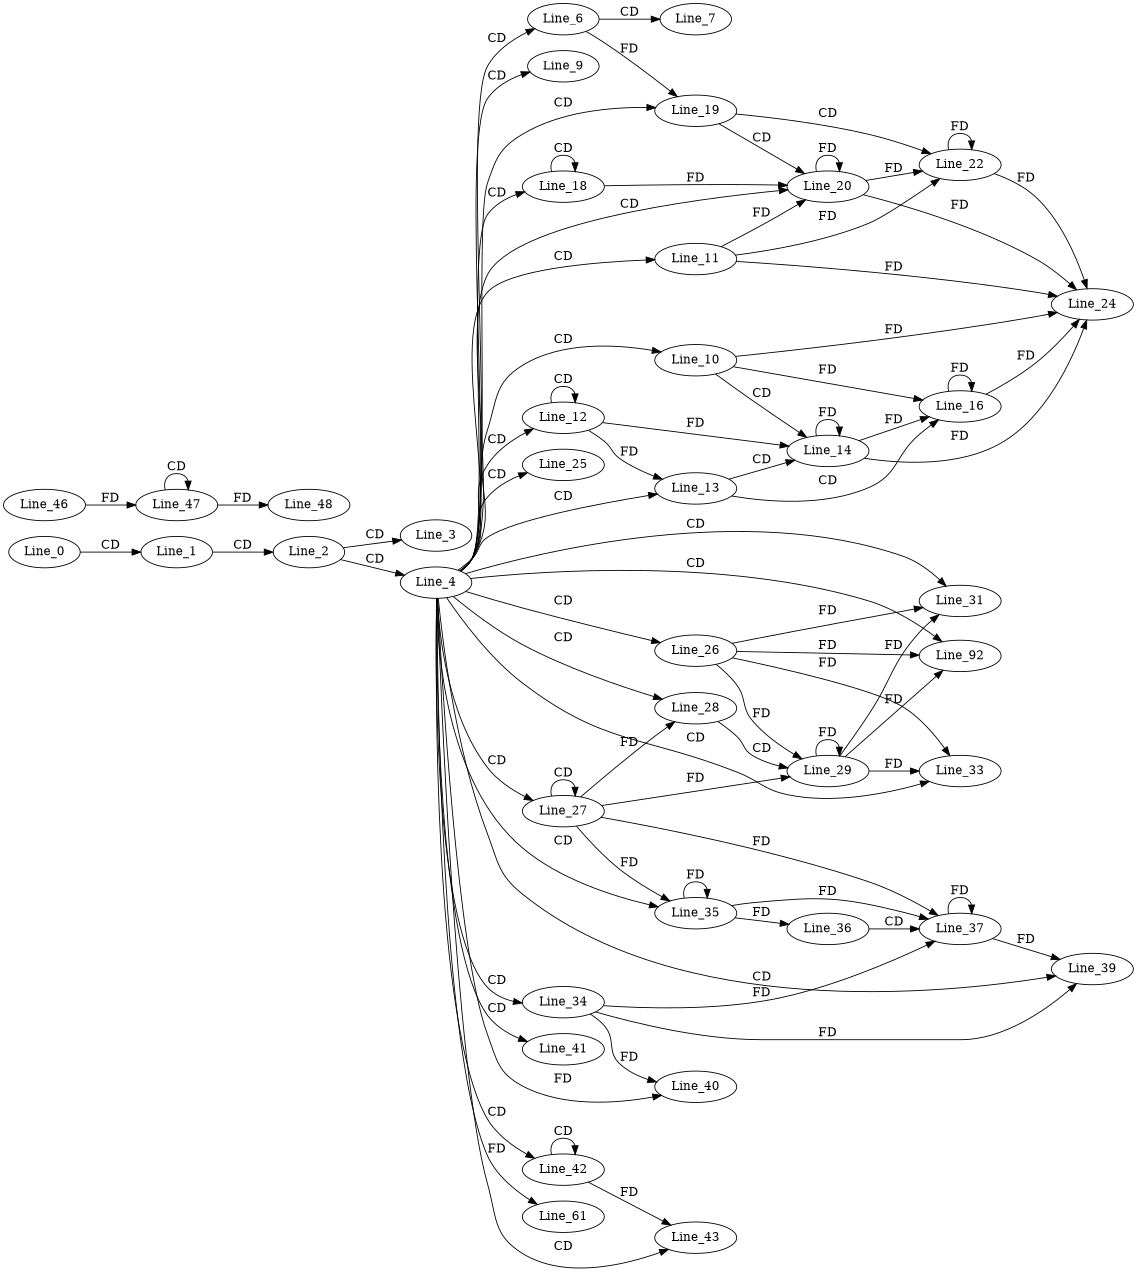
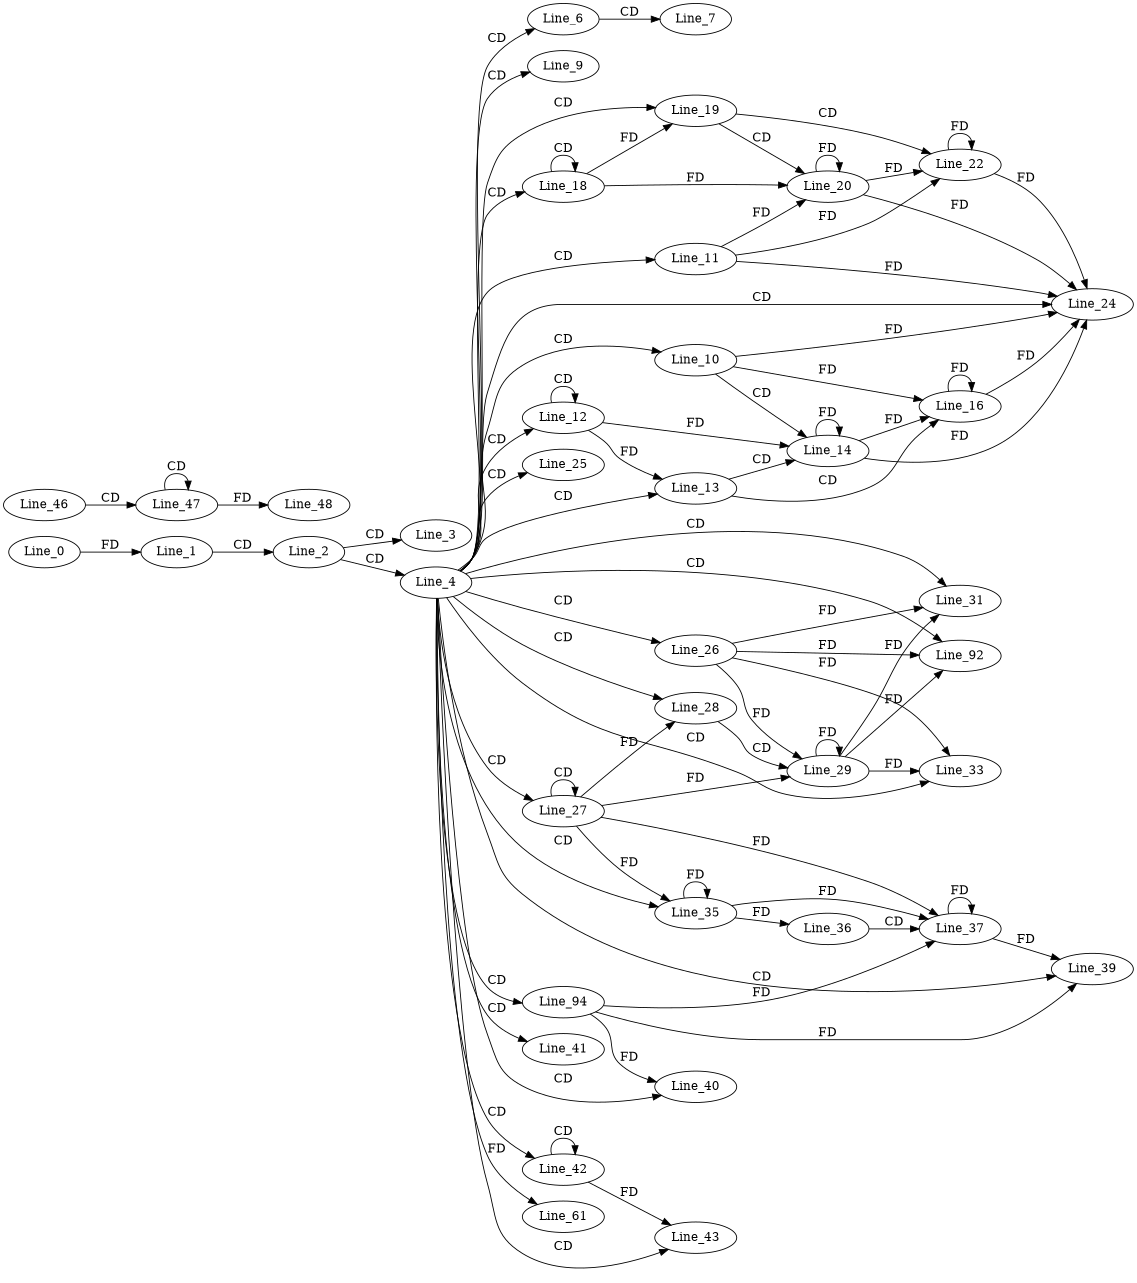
edge "Line_6" -> "Line_19": now "Line_18" -> "Line_19"
edge "Line_4" -> "Line_20": now "Line_4" -> "Line_24"
edge "Line_46" -> "Line_47": label "FD" -> "CD"
edge "Line_0" -> "Line_1": label "CD" -> "FD"
node "Line_34": label "Line_34" -> "Line_94"
edge "Line_4" -> "Line_40": label "FD" -> "CD"
